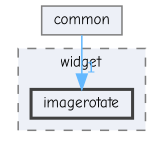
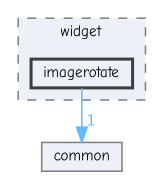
edge "common" -> "imagerotate": reversed
